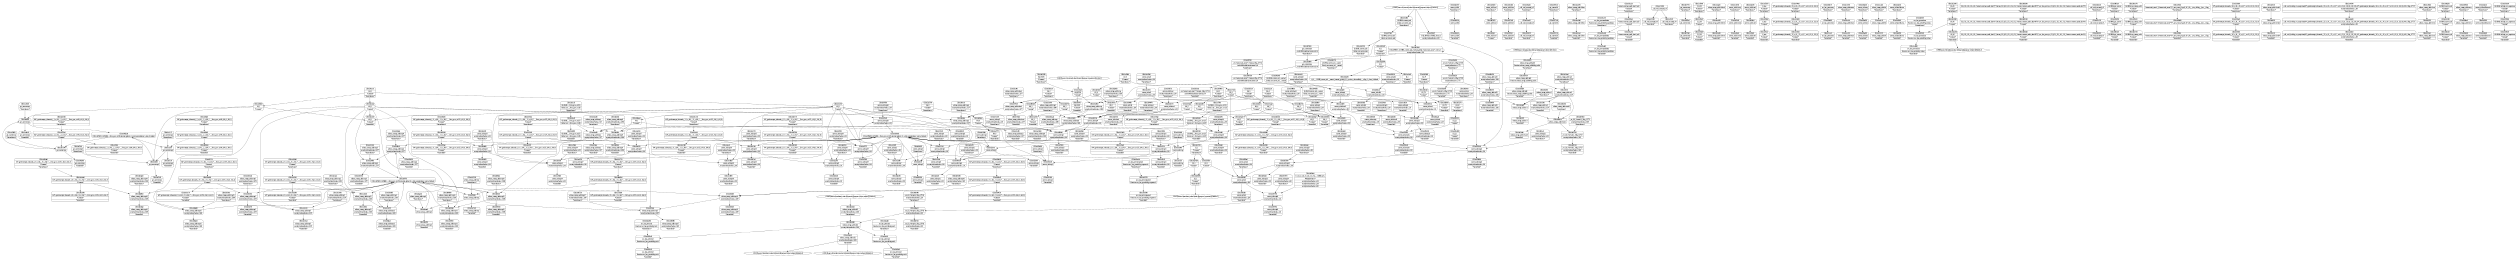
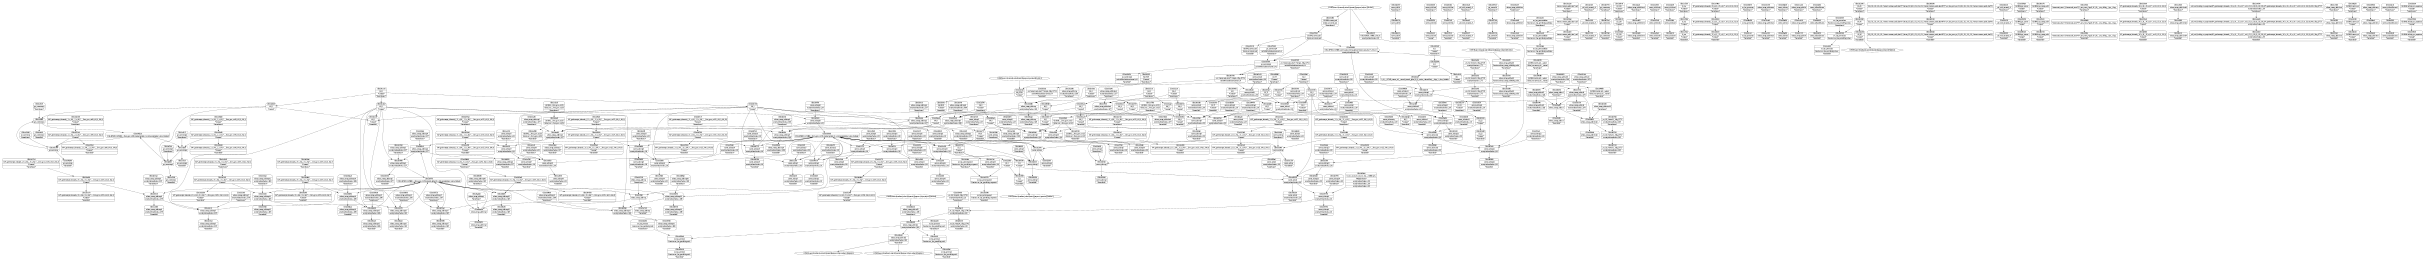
edge "CE0x3cf1080" -> "CE0x3cf12f0": reversed
node "CE0x3d1d5b0": added
